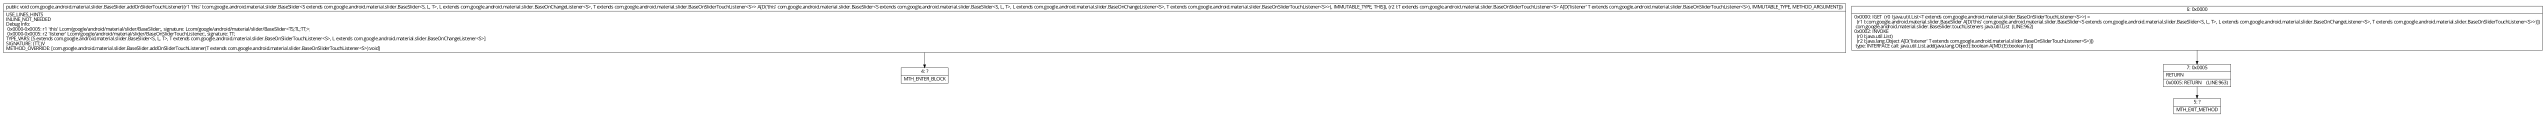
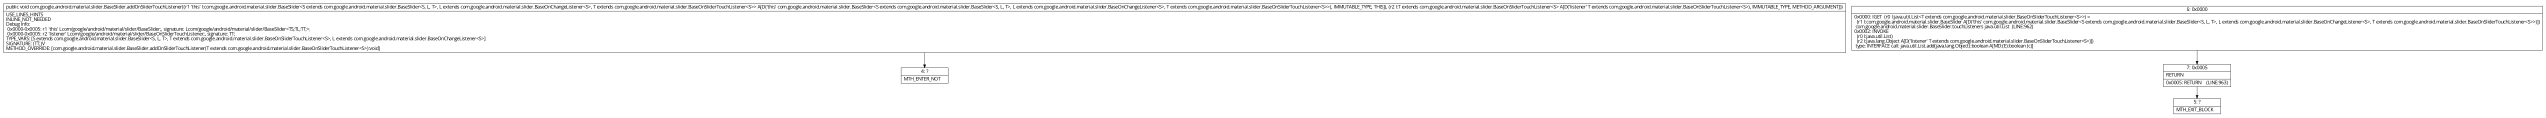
node "4: ?": text "MTH_ENTER_BLOCK" -> "MTH_ENTER_NOT"
node "5: ?": text "MTH_EXIT_METHOD" -> "MTH_EXIT_BLOCK"
